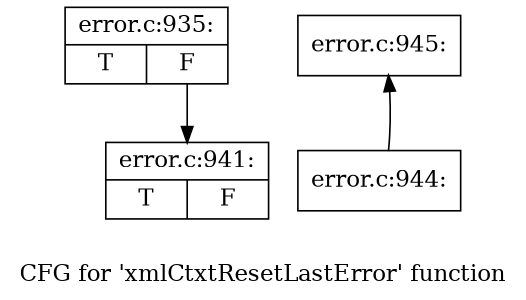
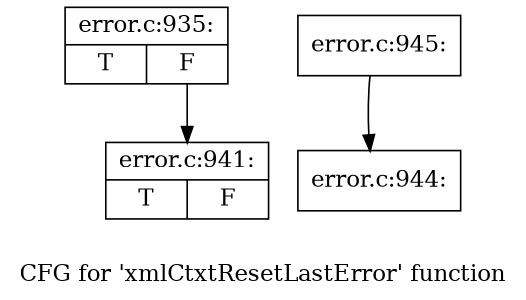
edge "error.c:944:" -> "error.c:945:": reversed
